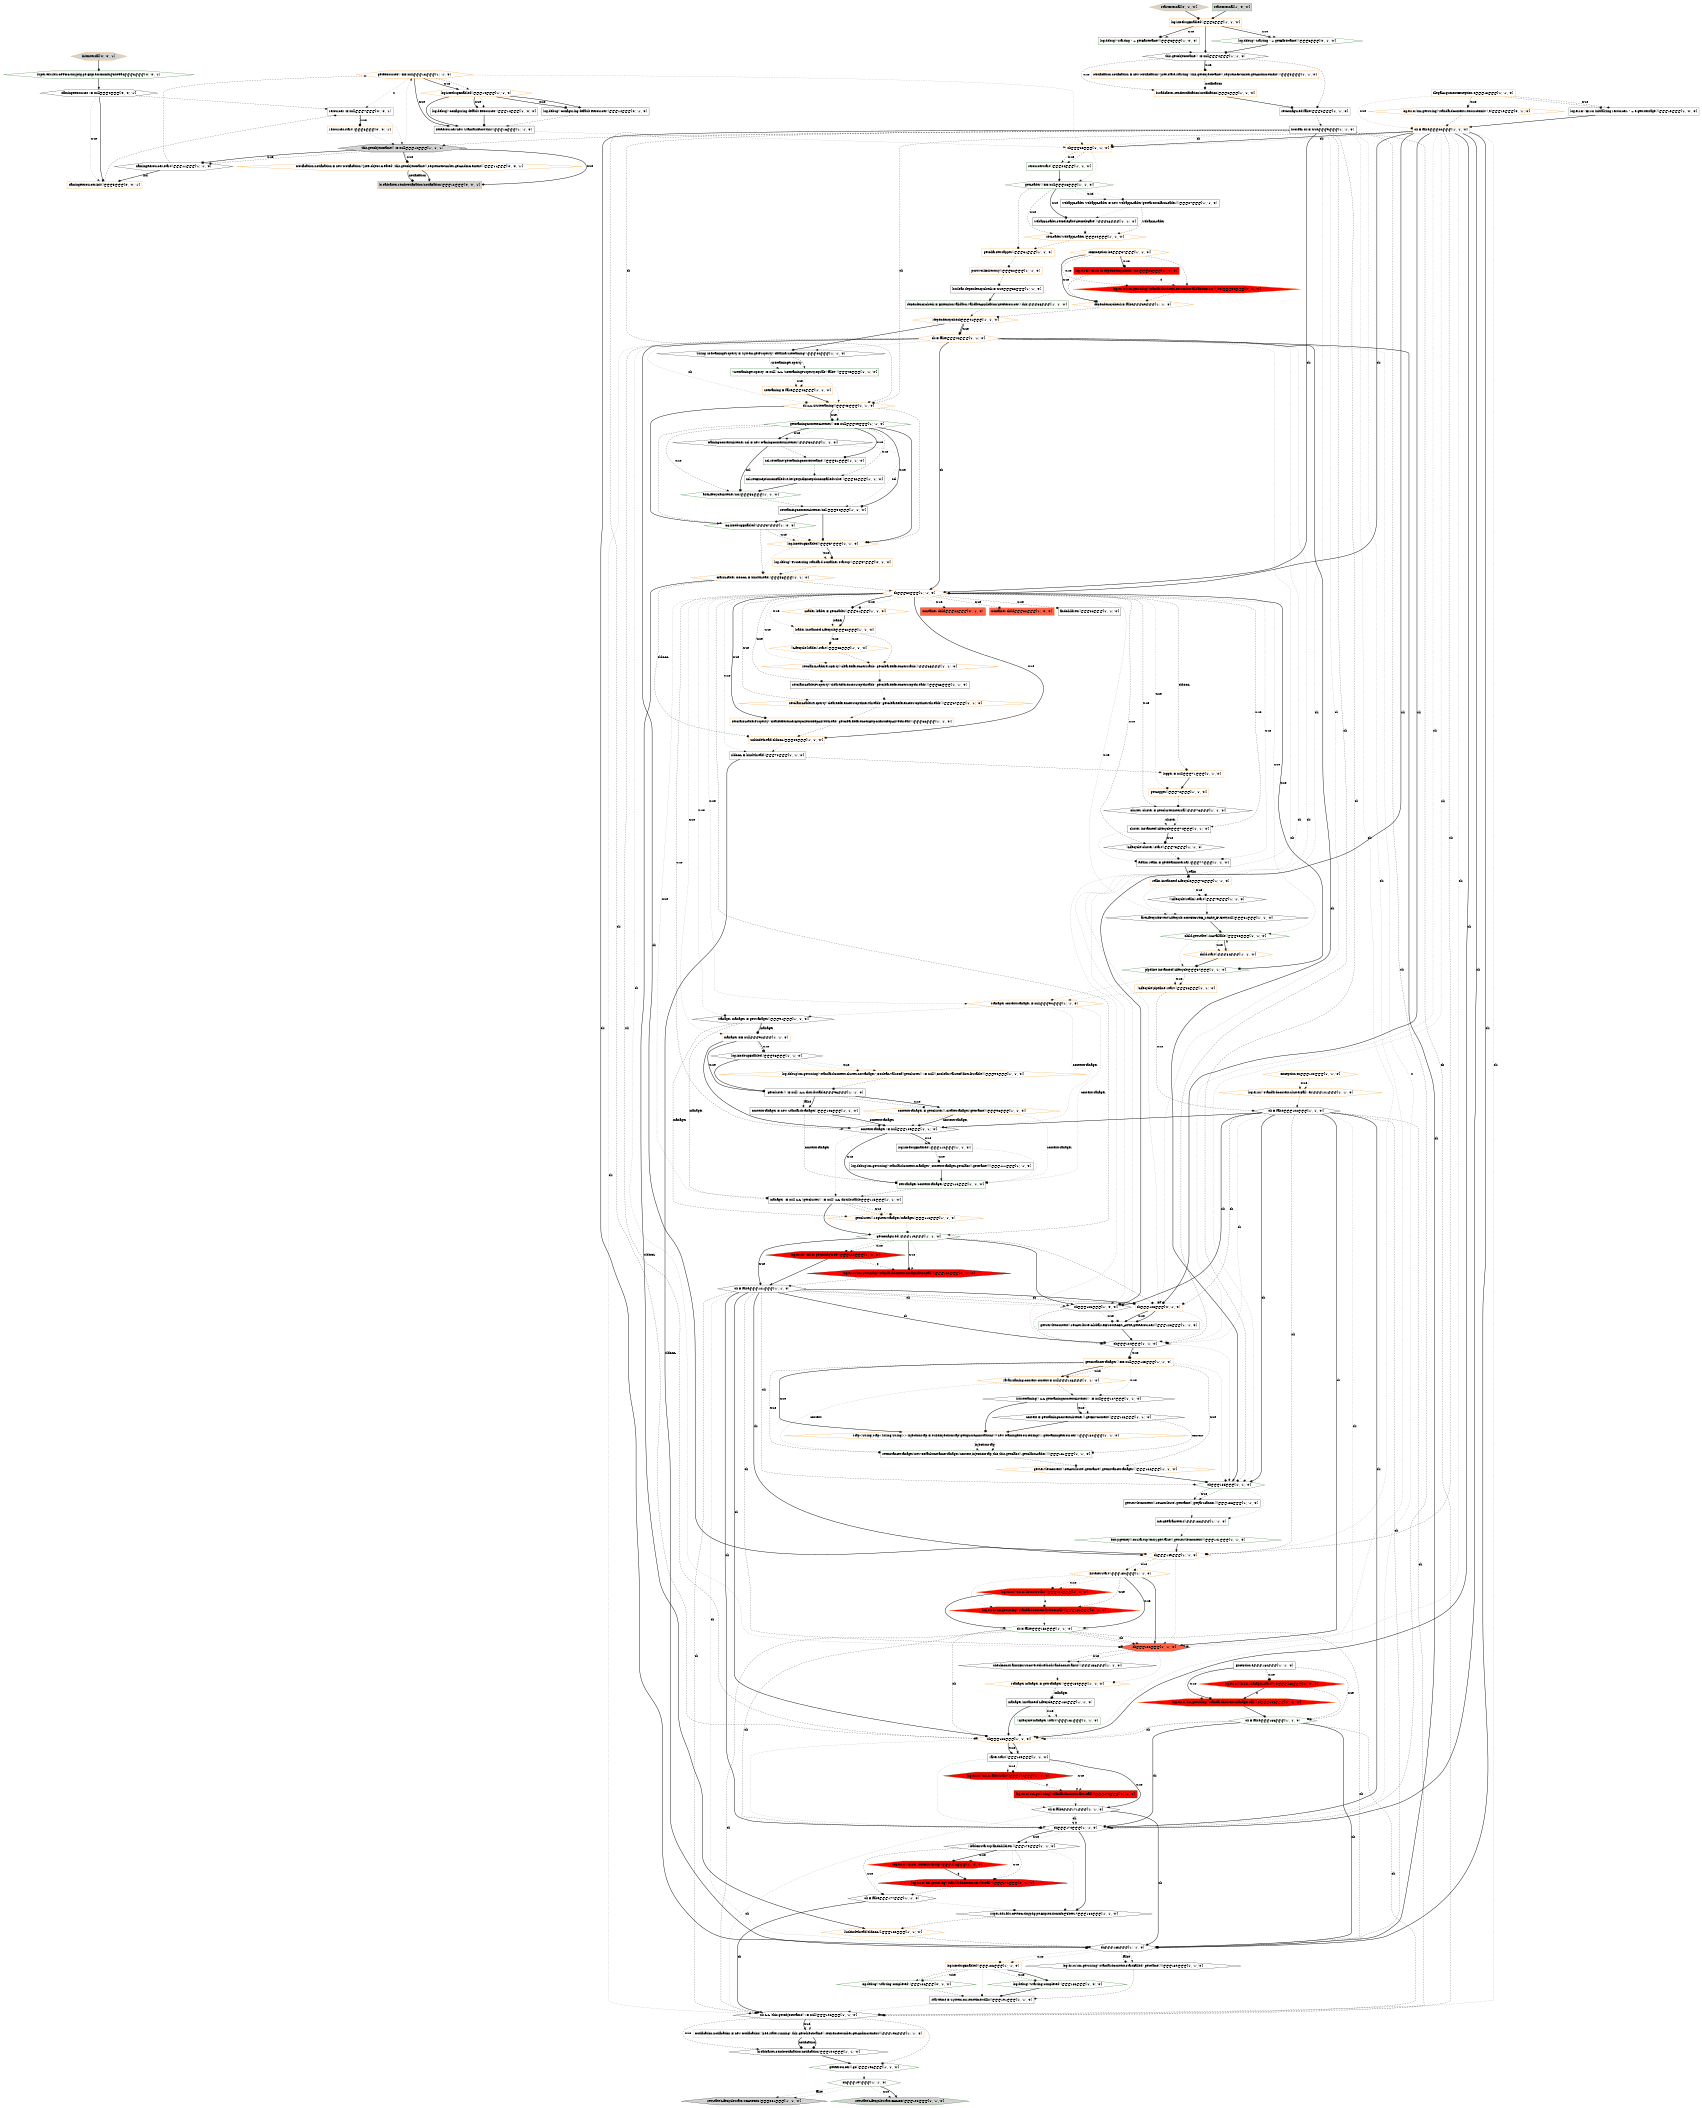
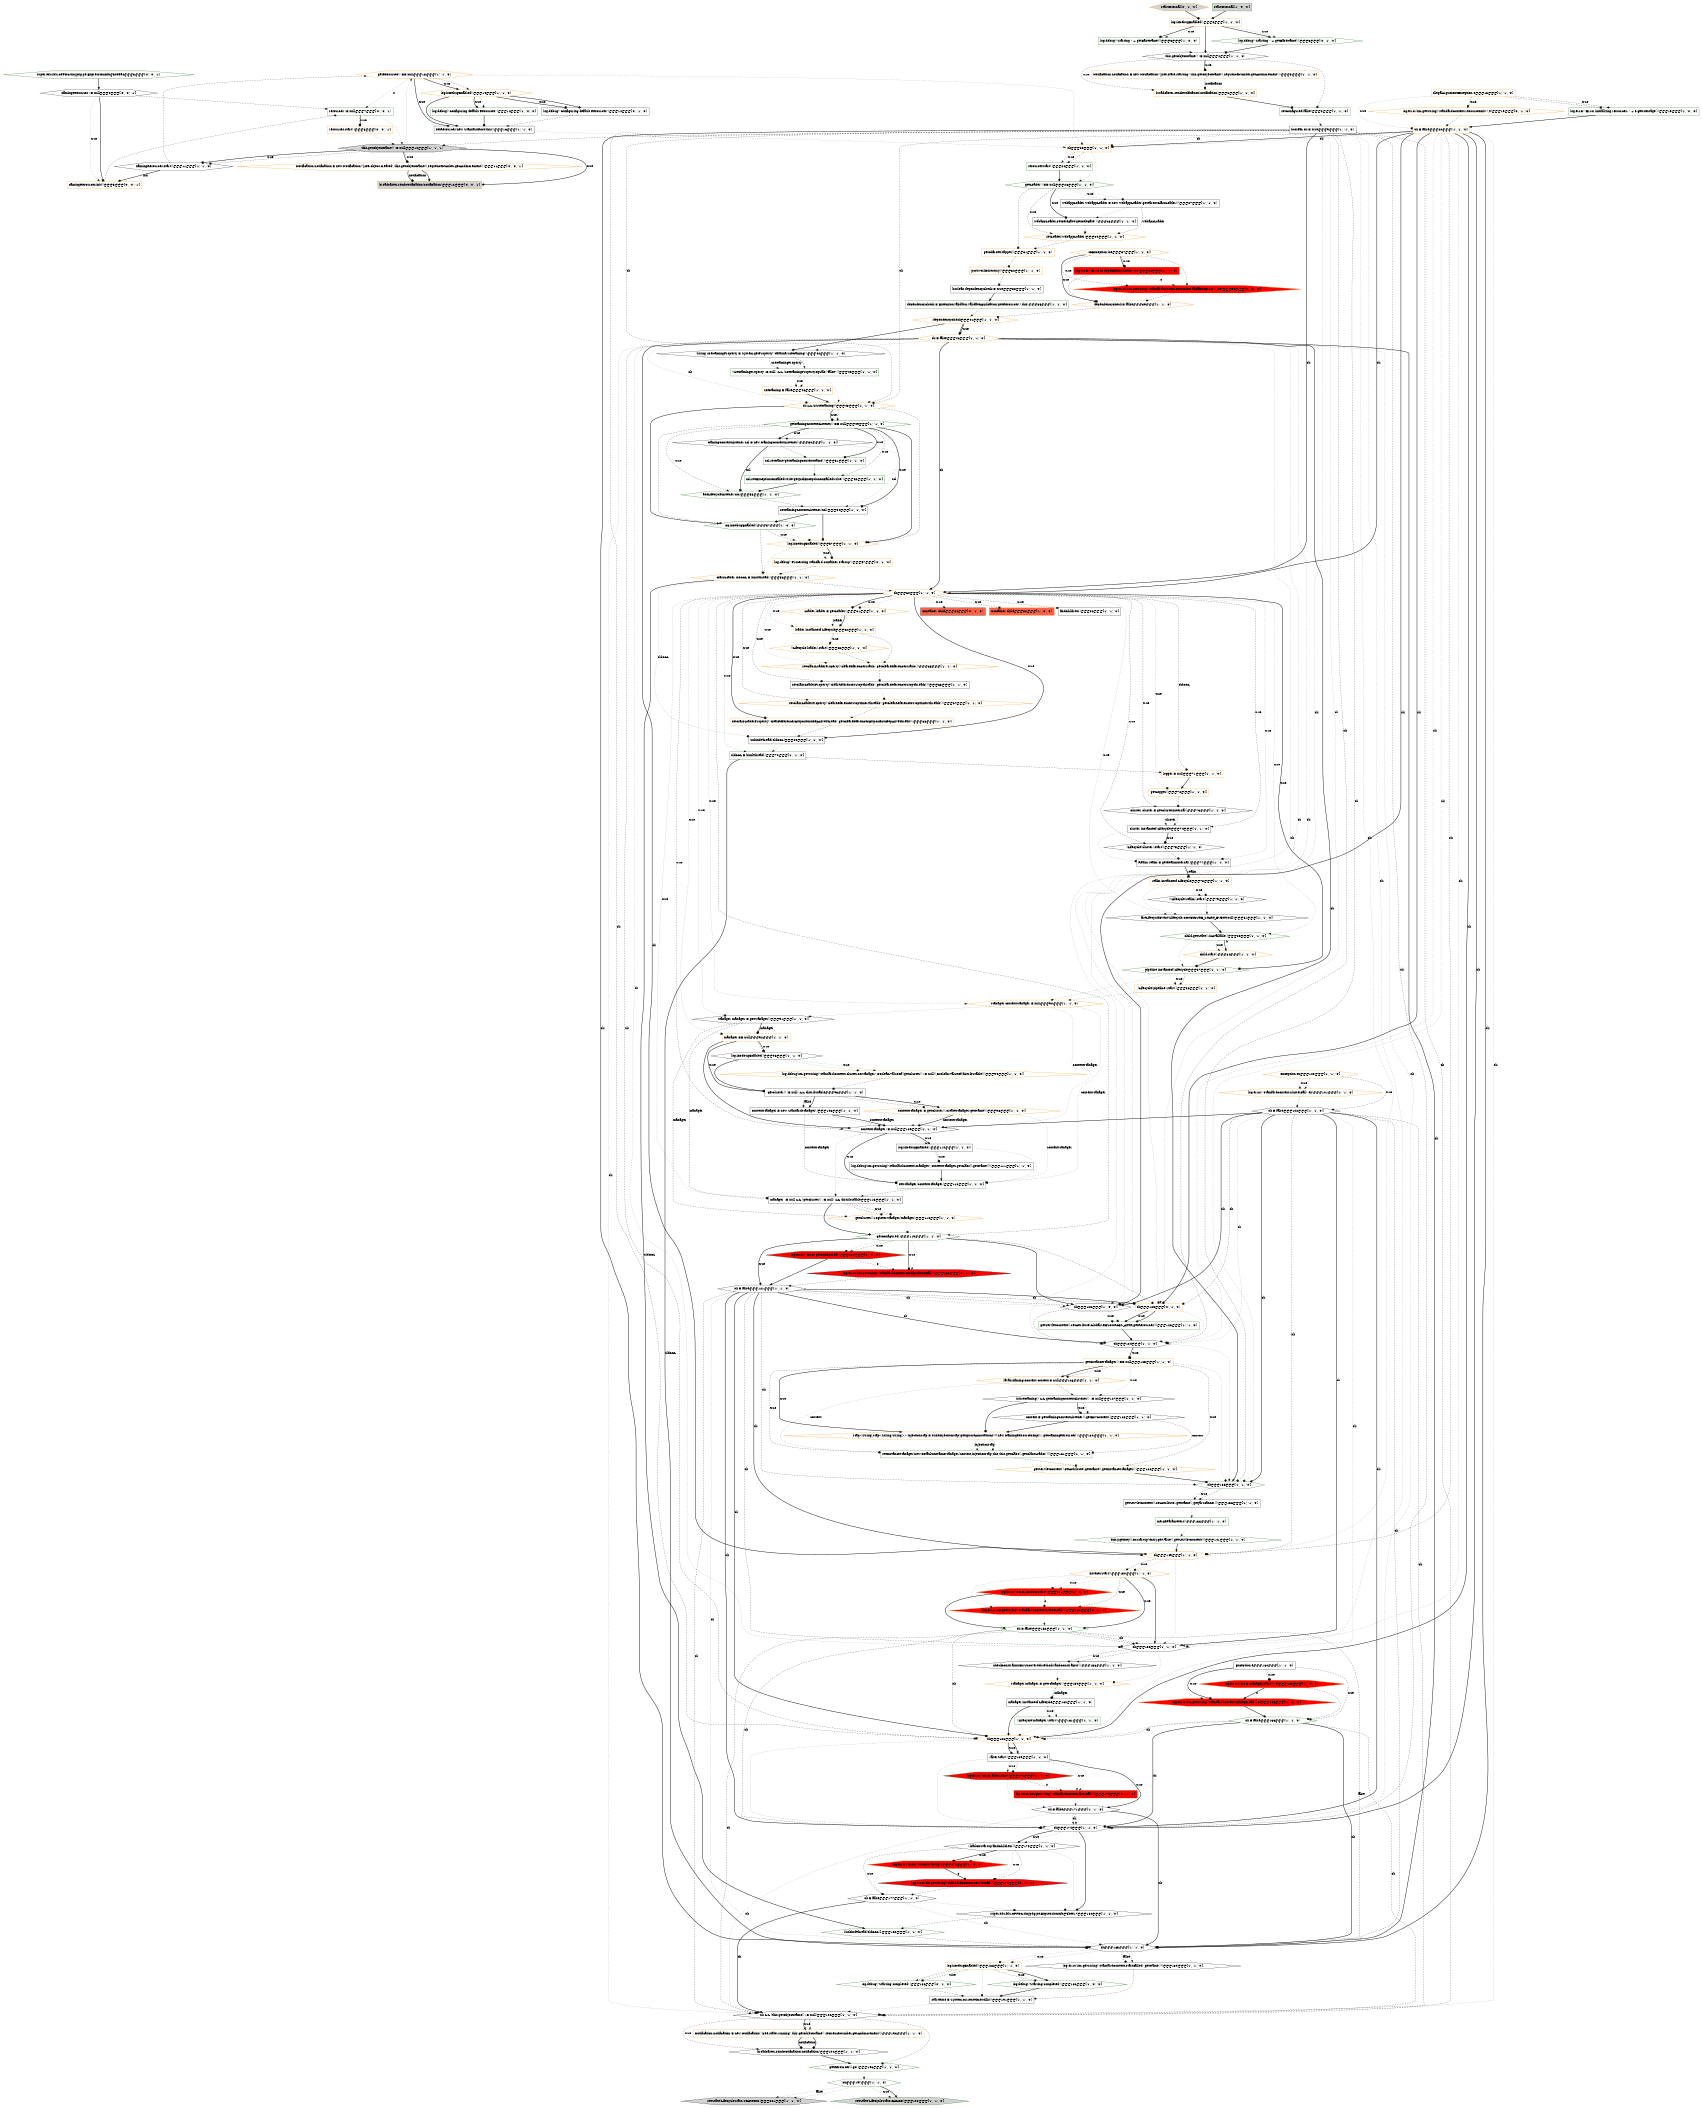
node "initInternal['0', '0', '1']": removed
edge "ok = false@@@20@@@['1', '1', '0']" -> "ok@@@60@@@['1', '1', '0']": arrowhead box -> normal
edge "ClassLoader oldCCL = bindThread()@@@58@@@['1', '1', '0']" -> "unbindThread(oldCCL)@@@69@@@['1', '1', '0']": style dashed -> dotted
edge "ok@@@60@@@['1', '1', '0']" -> "manager == null@@@92@@@['1', '1', '0']": arrowhead normal -> box
node "unbindThread(oldCCL)@@@69@@@['1', '1', '0']": color darkorange -> black
edge "ok = false@@@20@@@['1', '1', '0']" -> "ok@@@135@@@['1', '1', '0']": arrowhead diamond -> box
edge "ok = false@@@42@@@['1', '1', '0']" -> "ok@@@174@@@['1', '1', '0']": label "0" -> "ok"
edge "((Lifecycle)pipeline).start()@@@88@@@['1', '1', '0']" -> "ok = false@@@102@@@['1', '1', '0']": now "Exception ex@@@100@@@['1', '1', '0']" -> "ok = false@@@102@@@['1', '1', '0']"
edge "ok = false@@@20@@@['1', '1', '0']" -> "ok@@@168@@@['1', '1', '0']": arrowhead box -> diamond
edge "ok@@@135@@@['1', '1', '0']" -> "mergeParameters()@@@138@@@['1', '1', '0']": removed
node "ok@@@155@@@['1', '1', '0']": fillcolor tomato -> white
edge "ok = false@@@152@@@['1', '1', '0']" -> "ok@@@185@@@['1', '1', '0']": label "ok" -> "false"
edge "ok = false@@@177@@@['1', '1', '0']" -> "ok@@@185@@@['1', '1', '0']": added, label "ok"
node "{unbindThread(oldCCL)}@@@182@@@['1', '1', '0']": color darkorange -> darkgreen
